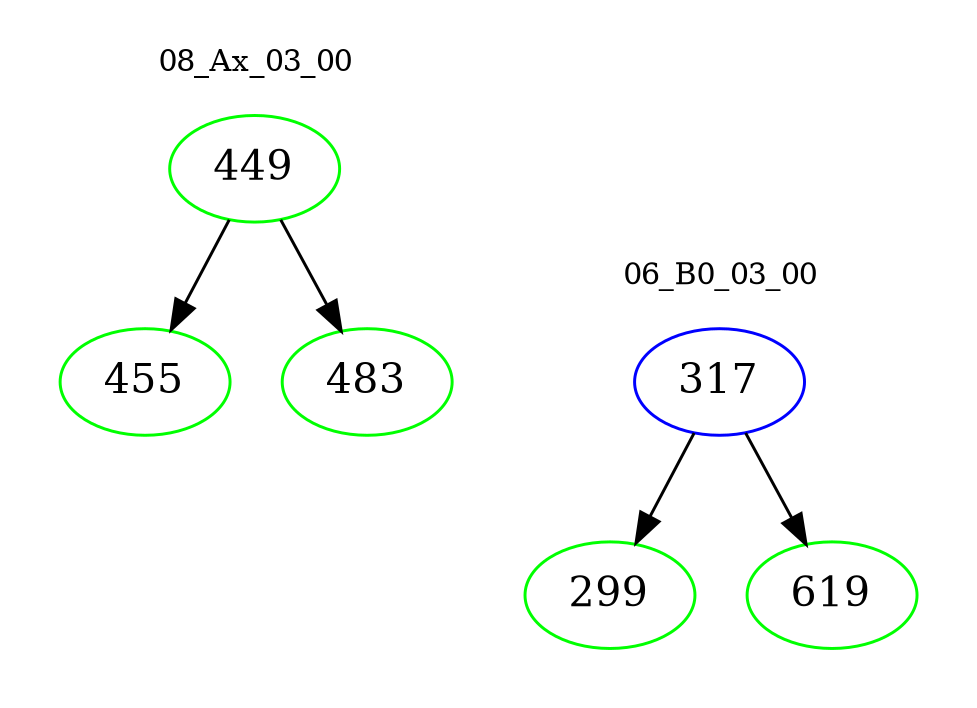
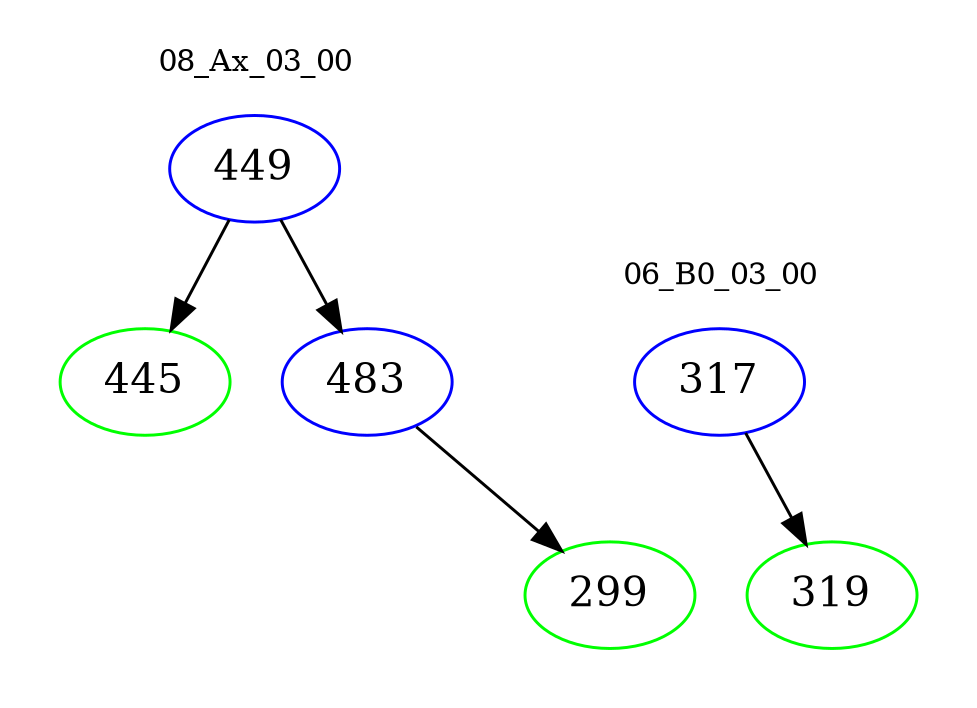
node "449": color green -> blue
node "455": label "455" -> "445"
node "483": color green -> blue
edge "317" -> "299": now "483" -> "299"
node "619": label "619" -> "319"
